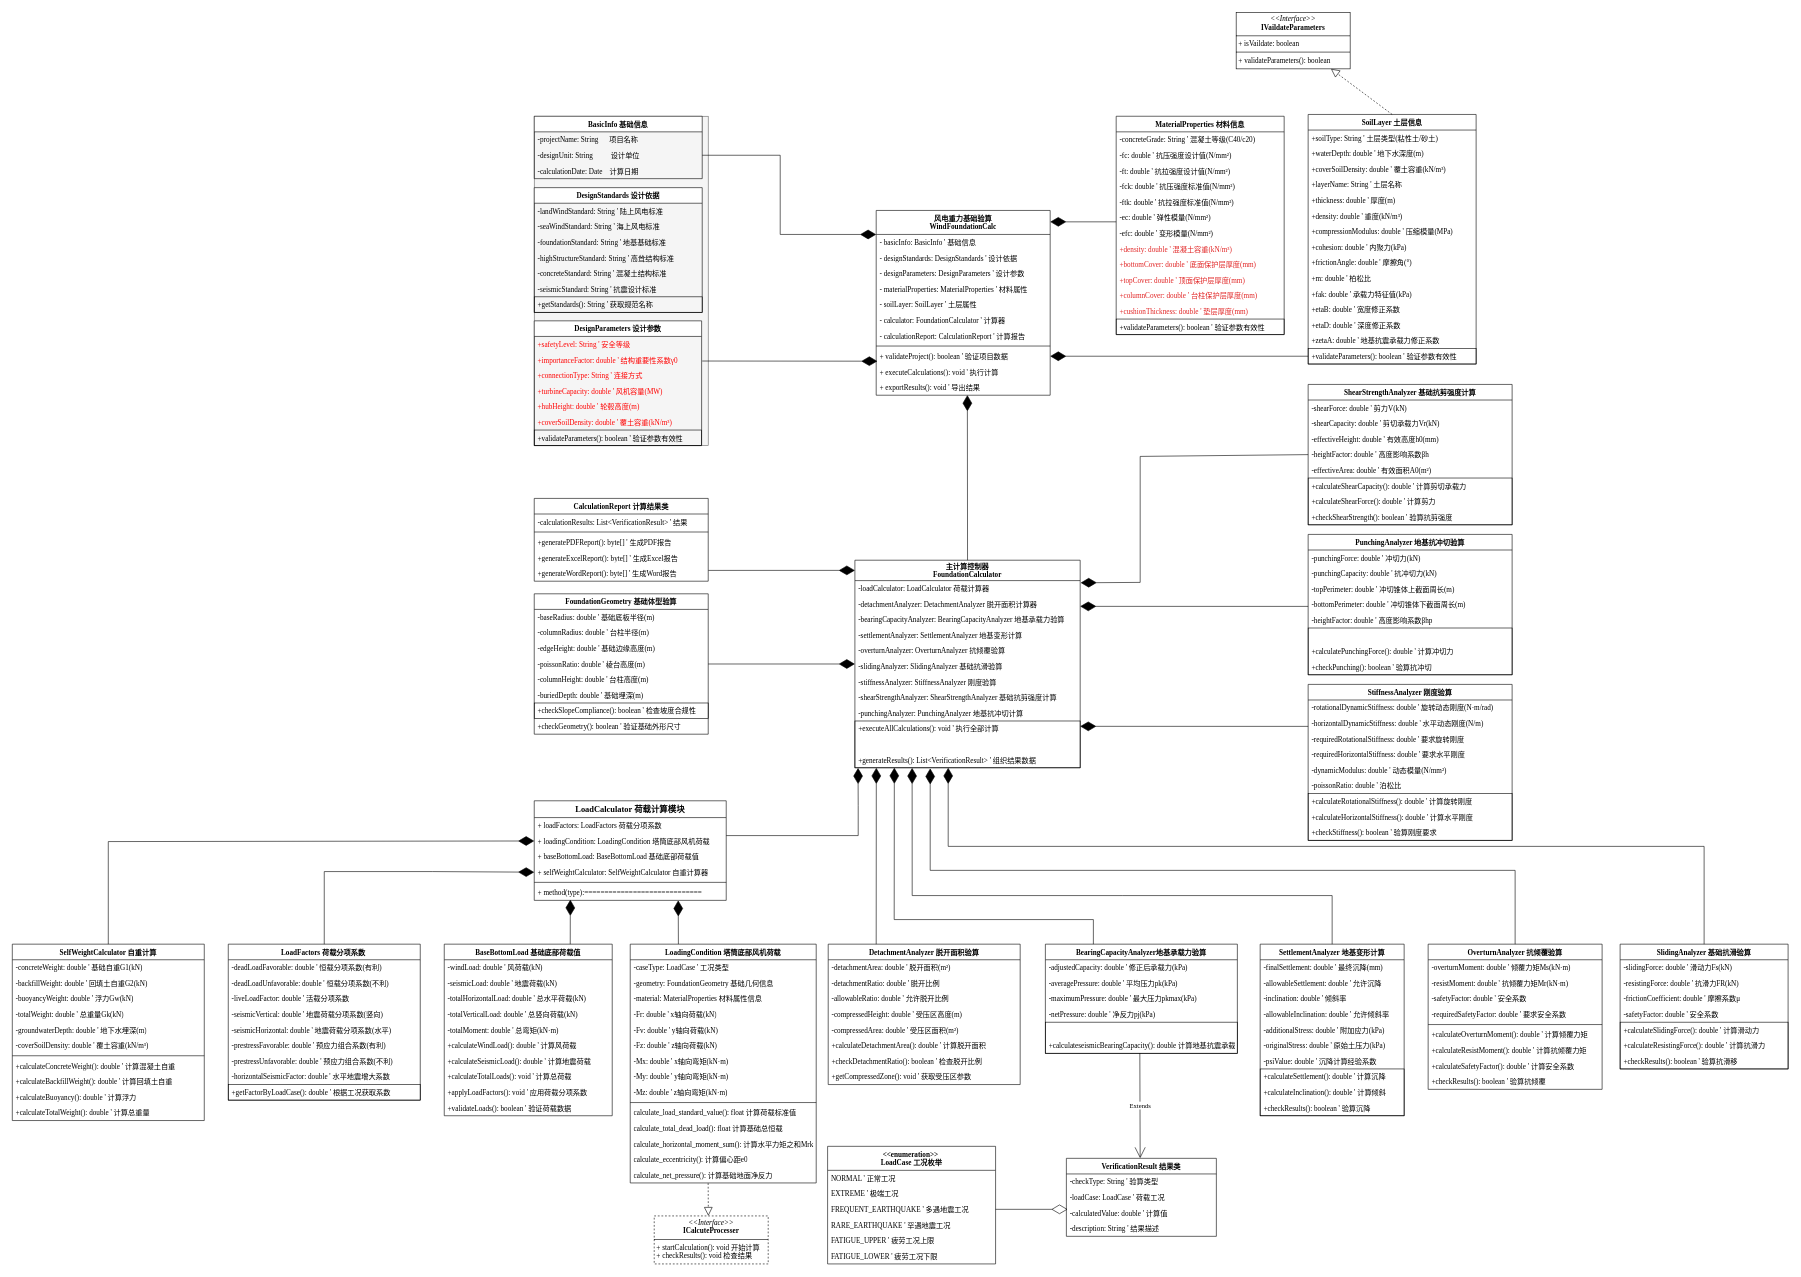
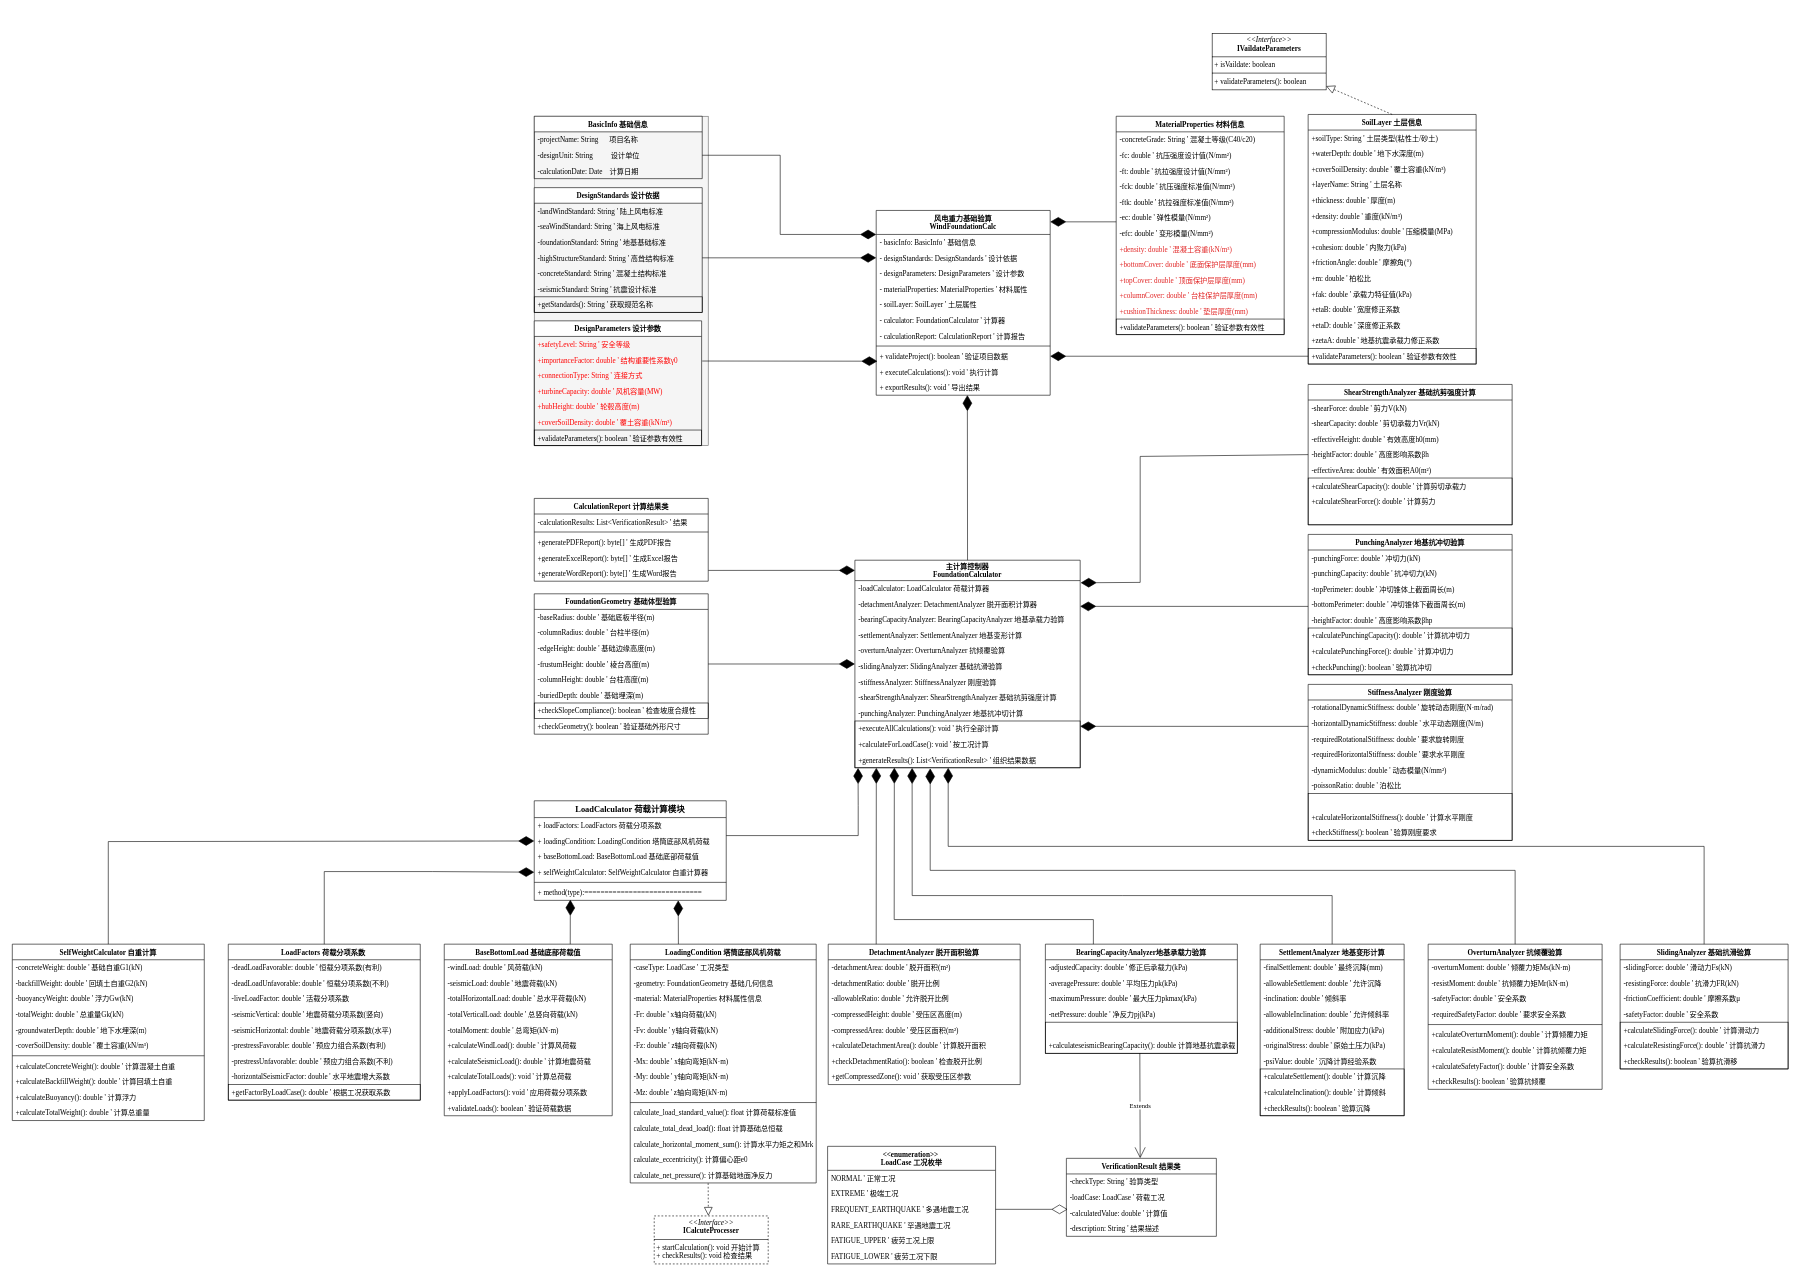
node "<<Interface>> IVaildateParameters + isVaildate: boolean + validateParameters(): boolean": moved (1293, 41) -> (1269, 62)
edge "-highStructureStandard: String ' 高耸结构标准" -> "- designStandards: DesignStandards ' 设计依据": added
node "+checkShearStrength(): boolean ' 验算抗剪强度": removed
node "+calculatePunchingCapacity(): double ' 计算抗冲切力": added
node "-poissonRatio: double ' 棱台高度(m)": label "-poissonRatio: double ' 棱台高度(m)" -> "-frustumHeight: double ' 棱台高度(m)"
node "+calculateForLoadCase(): void ' 按工况计算": added
node "+calculateRotationalStiffness(): double ' 计算旋转刚度": removed
